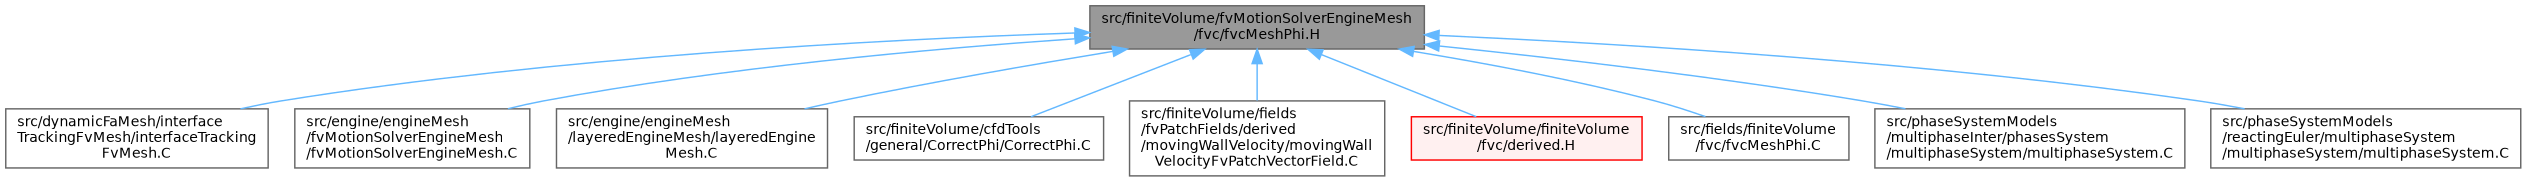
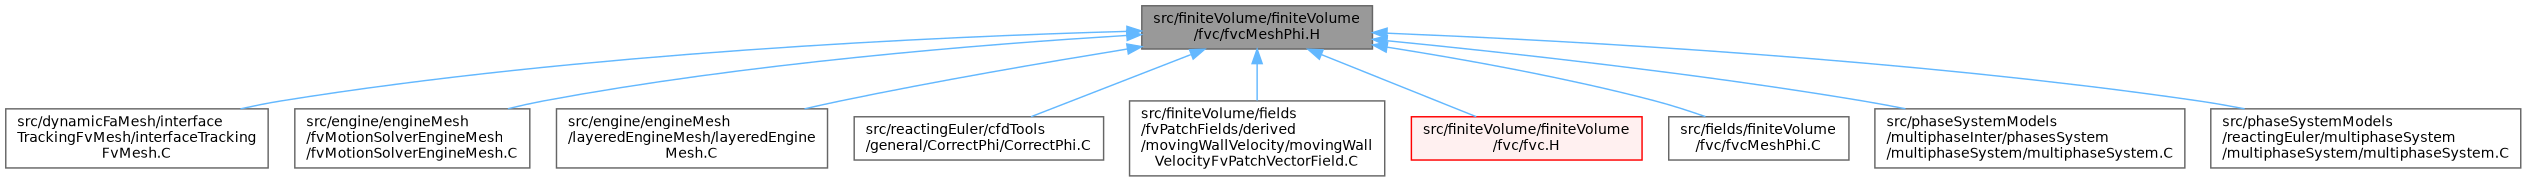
node "src/finiteVolume/fvMotionSolverEngineMesh /fvc/fvcMeshPhi.H": label "src/finiteVolume/fvMotionSolverEngineMesh /fvc/fvcMeshPhi.H" -> "src/finiteVolume/finiteVolume /fvc/fvcMeshPhi.H"
node "src/finiteVolume/cfdTools /general/CorrectPhi/CorrectPhi.C": label "src/finiteVolume/cfdTools /general/CorrectPhi/CorrectPhi.C" -> "src/reactingEuler/cfdTools /general/CorrectPhi/CorrectPhi.C"
node "src/finiteVolume/finiteVolume /fvc/derived.H": label "src/finiteVolume/finiteVolume /fvc/derived.H" -> "src/finiteVolume/finiteVolume /fvc/fvc.H"
